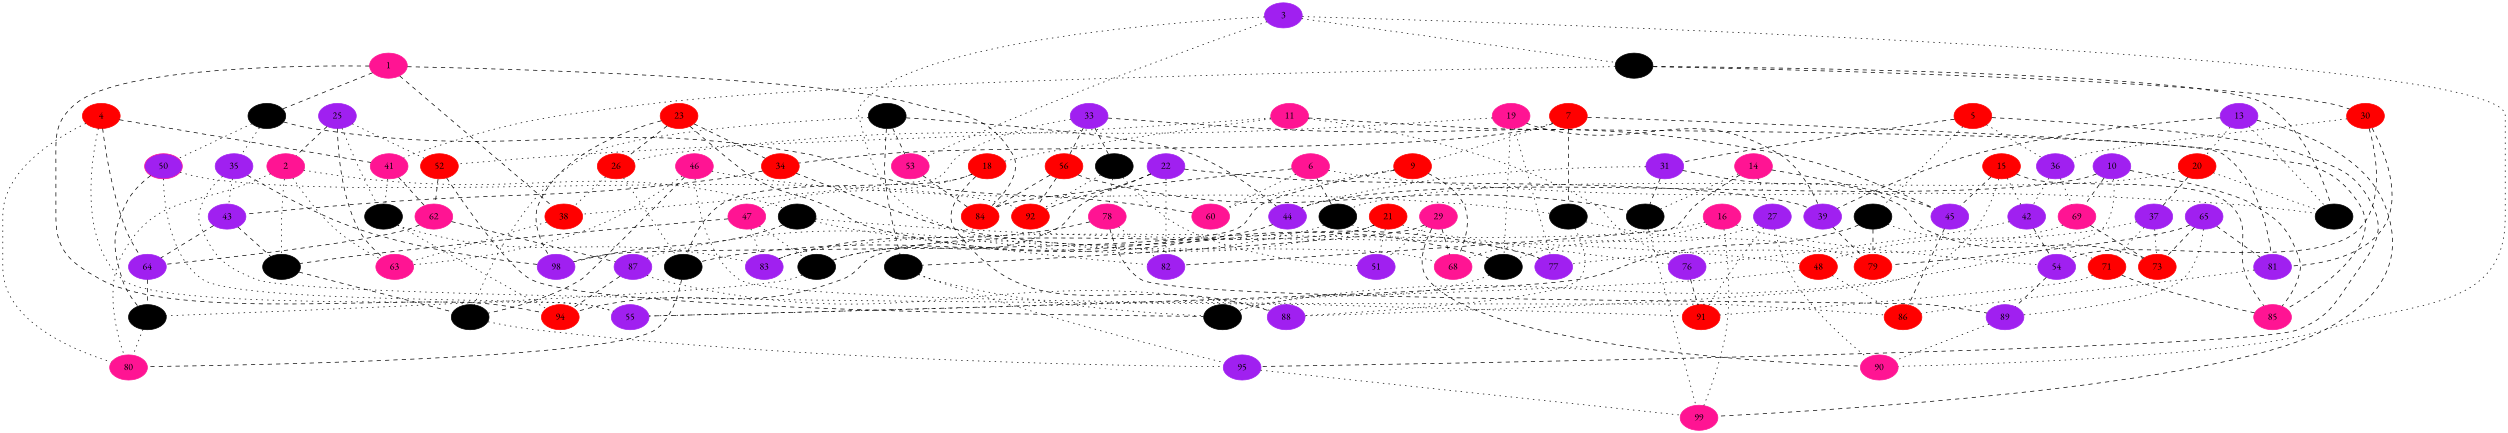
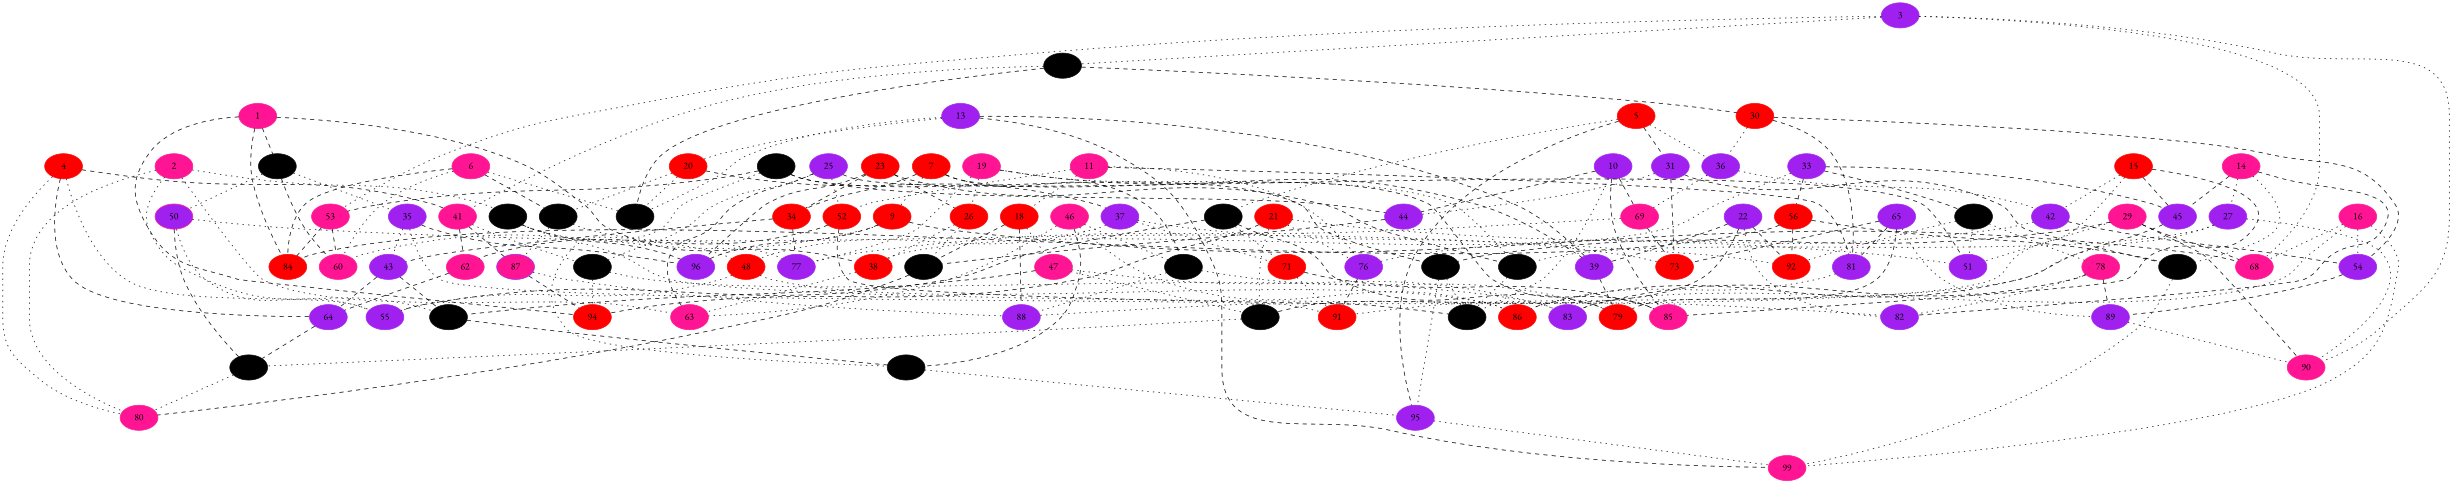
edge "25" -- "2": now "25" -- "51"
edge "62" -- "87": now "41" -- "87"
edge "53" -- "60": added
node "98": label "98" -> "96"
node "87": fillcolor purple -> deeppink
